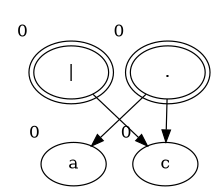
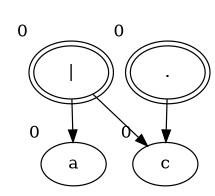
edge ". 0" -> "a 0": now "| 0" -> "a 0"
